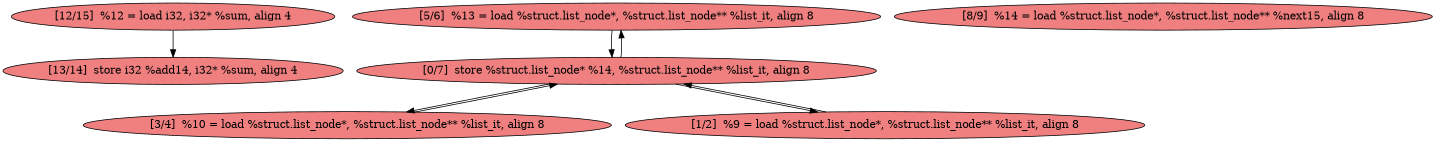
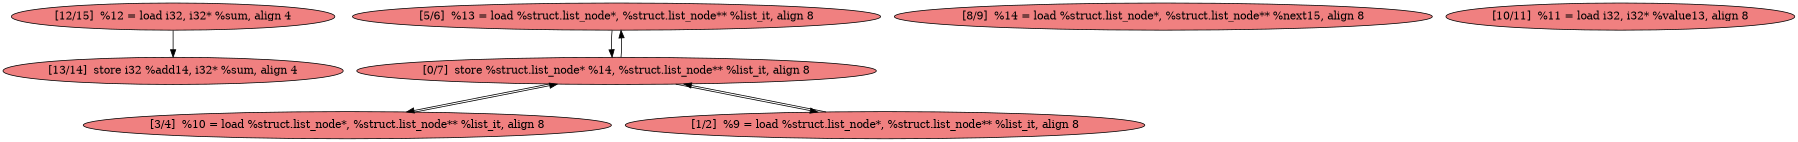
node "[10/11]  %11 = load i32, i32* %value13, align 8": added
